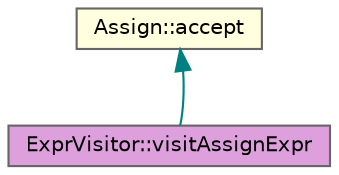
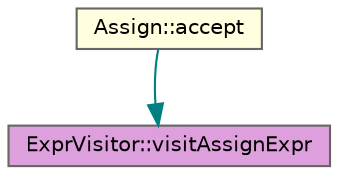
edge "ExprVisitor::visitAssignExpr" -> "Assign::accept": reversed
